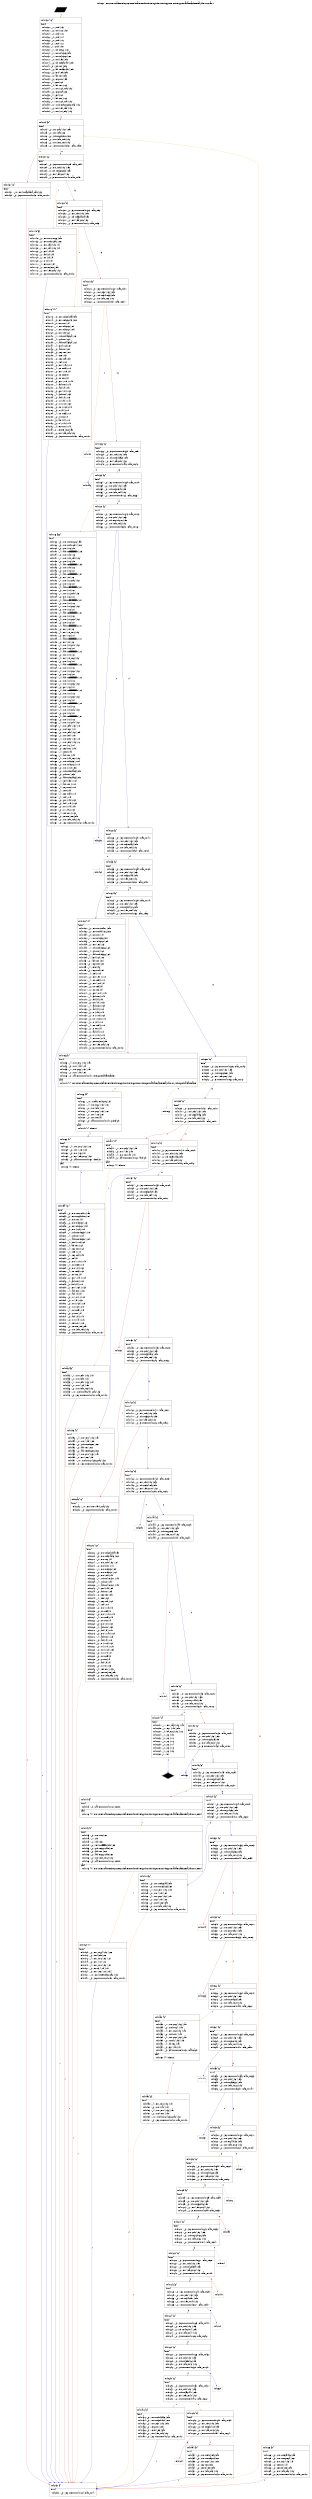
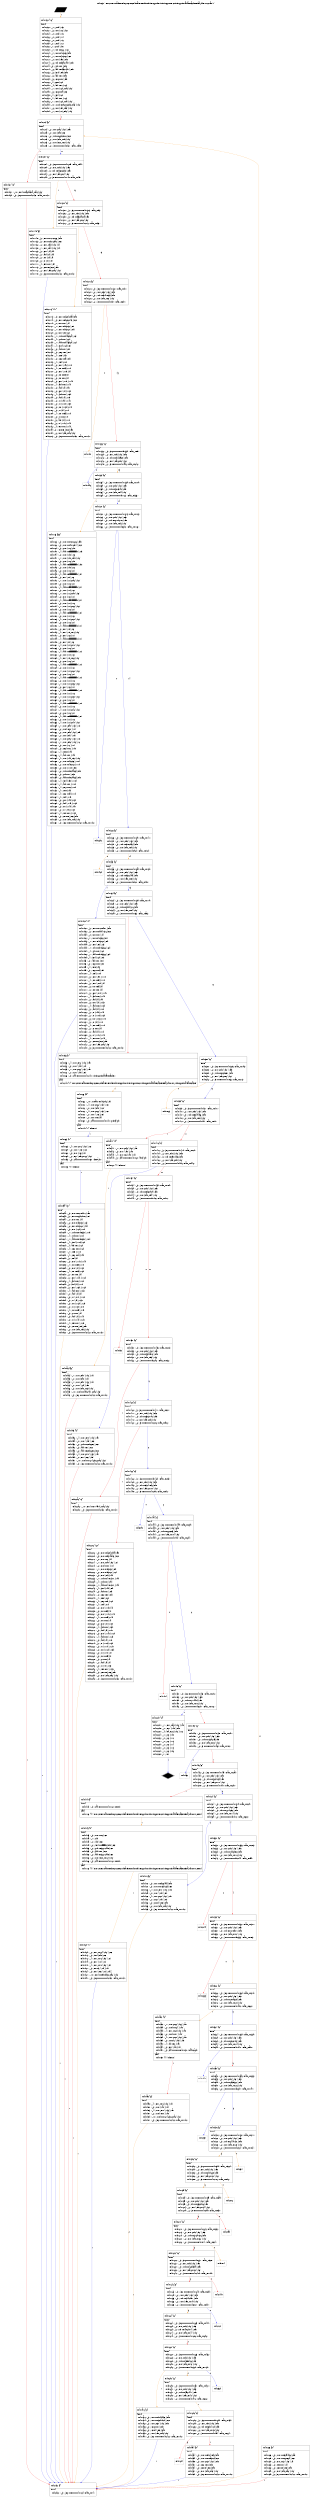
edge "0x40169c [28]" -> "0x401a78 [30]": now "0x401680 [28]" -> "0x401a78 [30]"
